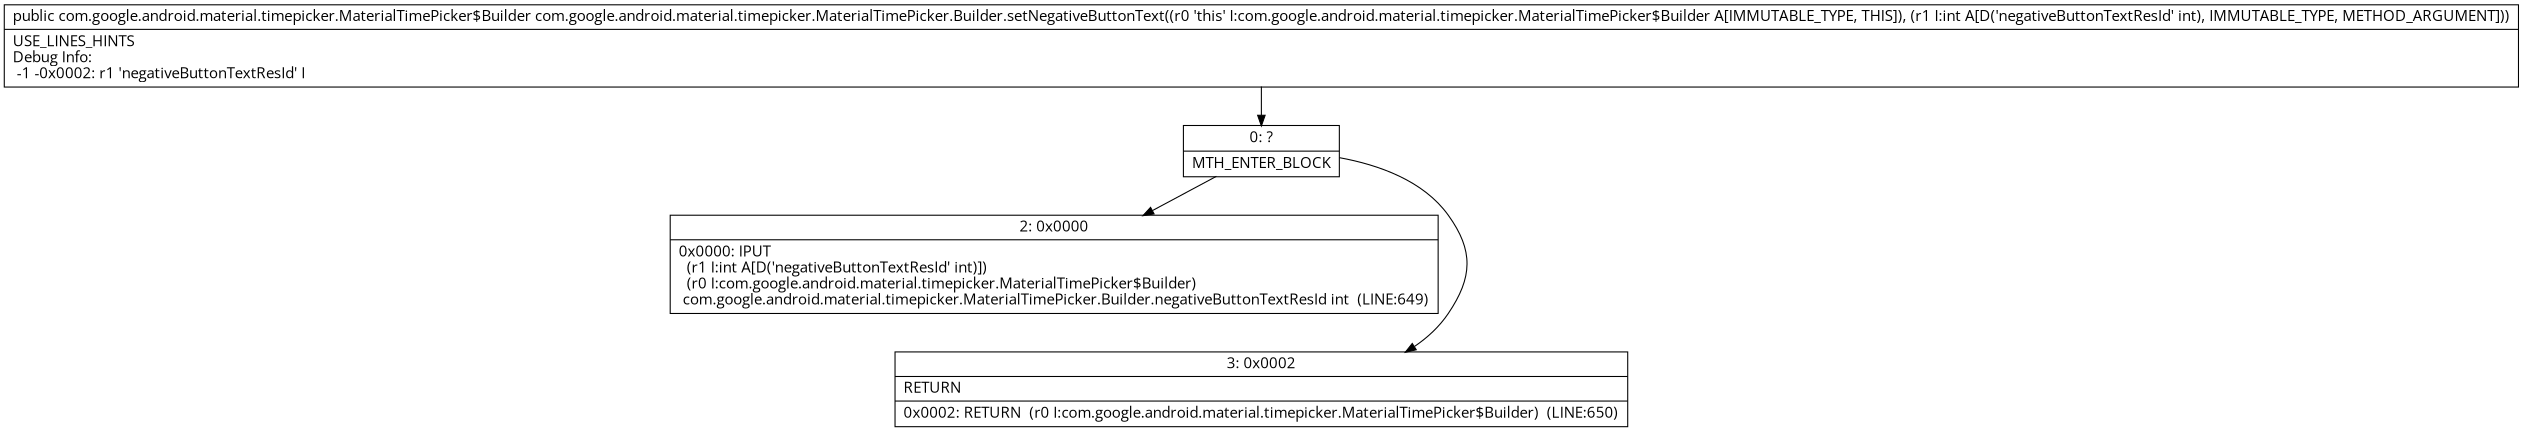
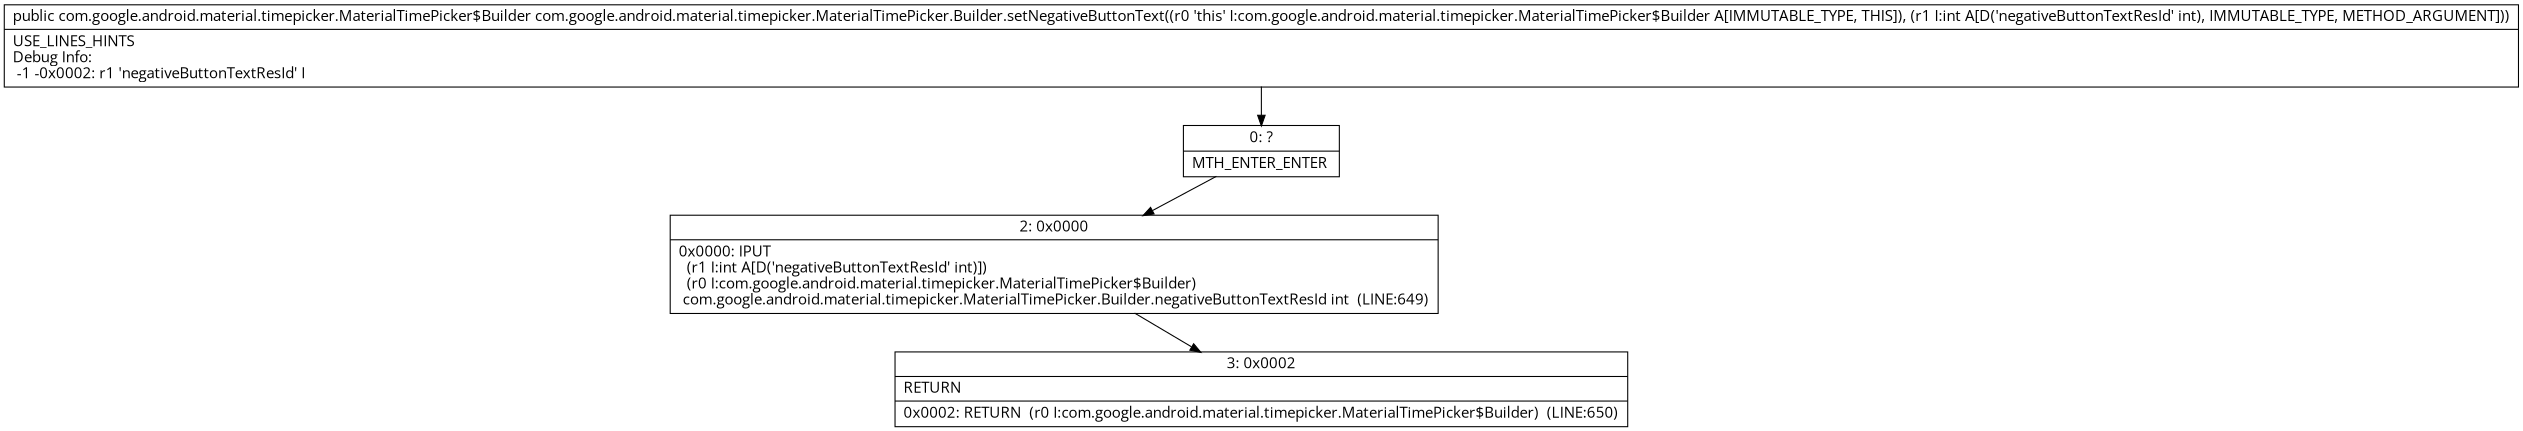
node "0: ?": text "MTH_ENTER_BLOCK" -> "MTH_ENTER_ENTER"
edge "0: ?" -> "3: 0x0002": now "2: 0x0000" -> "3: 0x0002"
